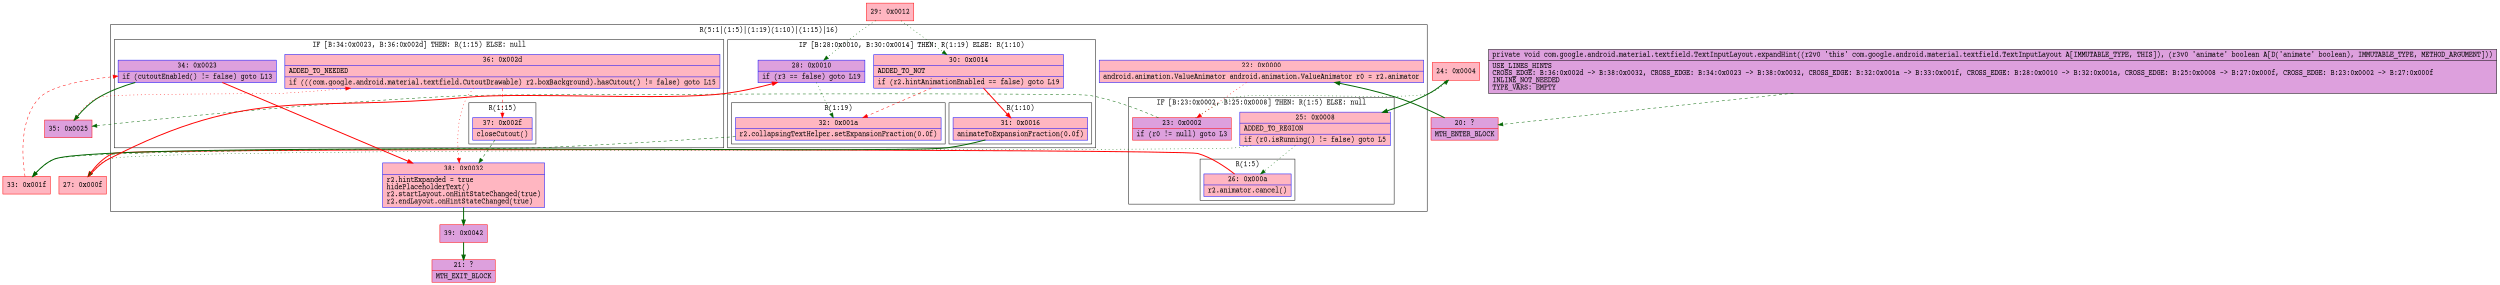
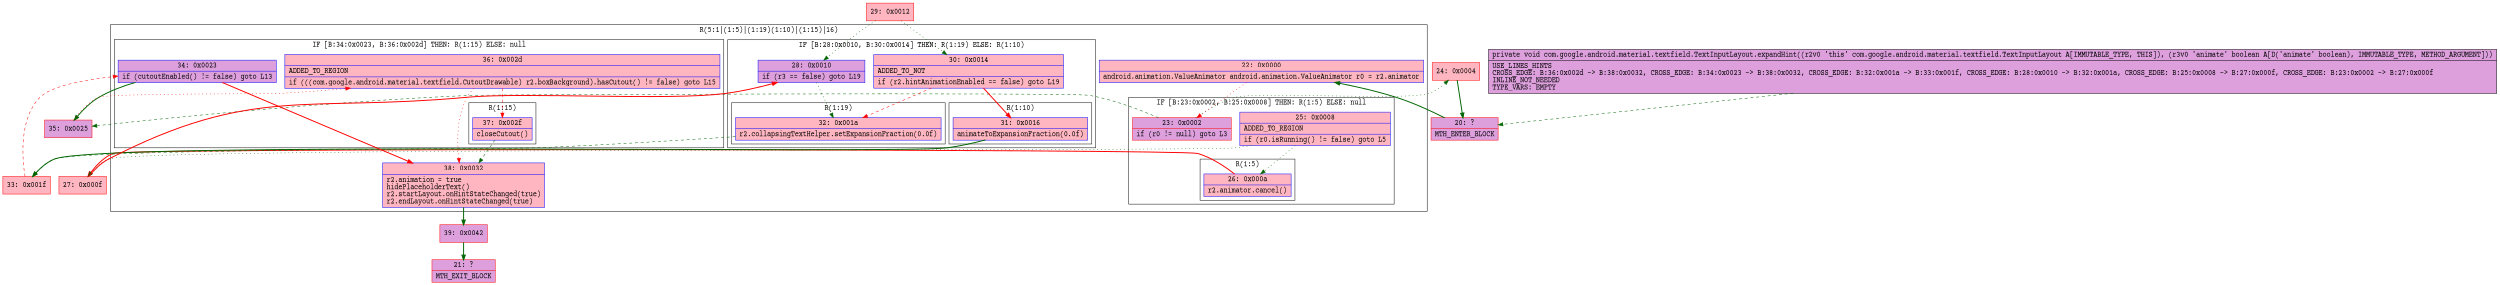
node "36: 0x002d": text "ADDED_TO_NEEDED" -> "ADDED_TO_REGION"
edge "24: 0x0004" -> "25: 0x0008": now "24: 0x0004" -> "20: ?"
node "38: 0x0032": text "r2.hintExpanded = true" -> "r2.animation = true"
